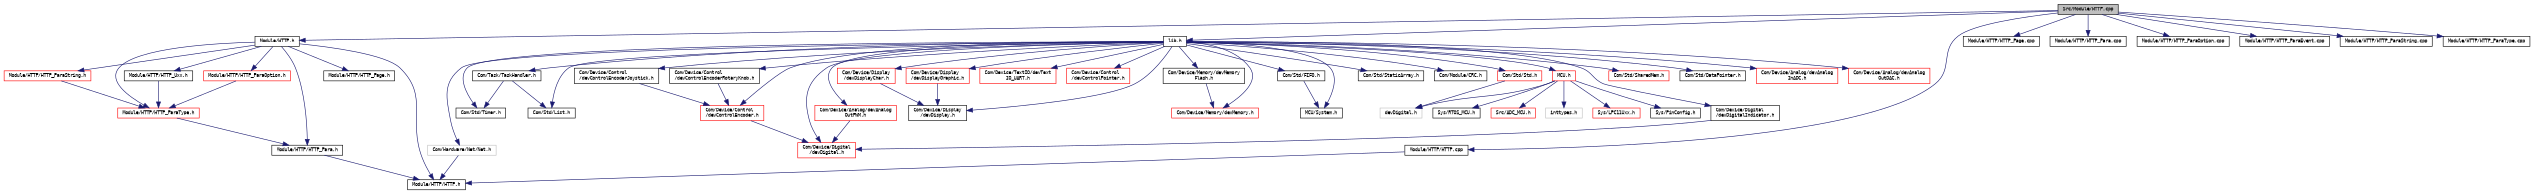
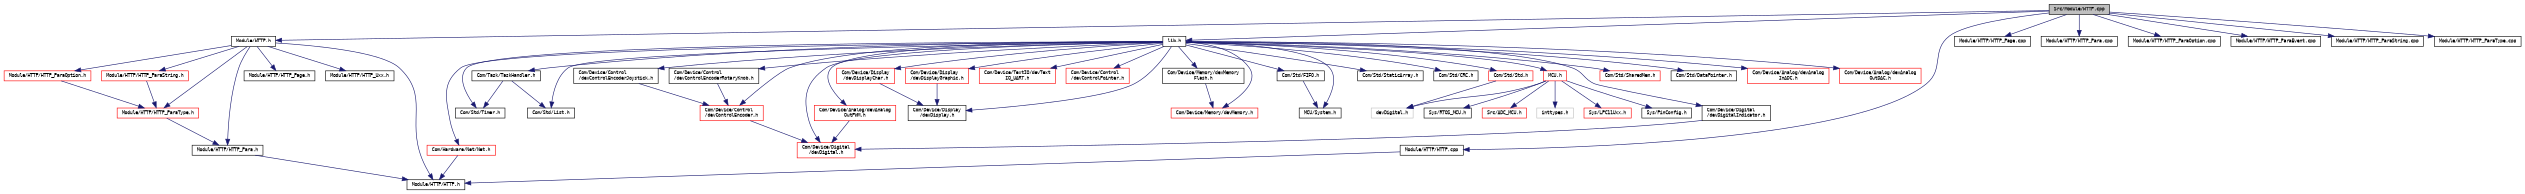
node "Com/Module/CRC.h": label "Com/Module/CRC.h" -> "Com/Std/CRC.h"
edge "Module/HTTP/HTTP_Uxx.h" -> "Module/HTTP/HTTP_ParaType.h": removed
node "Com/Hardware/Net/Net.h": color grey75 -> red
